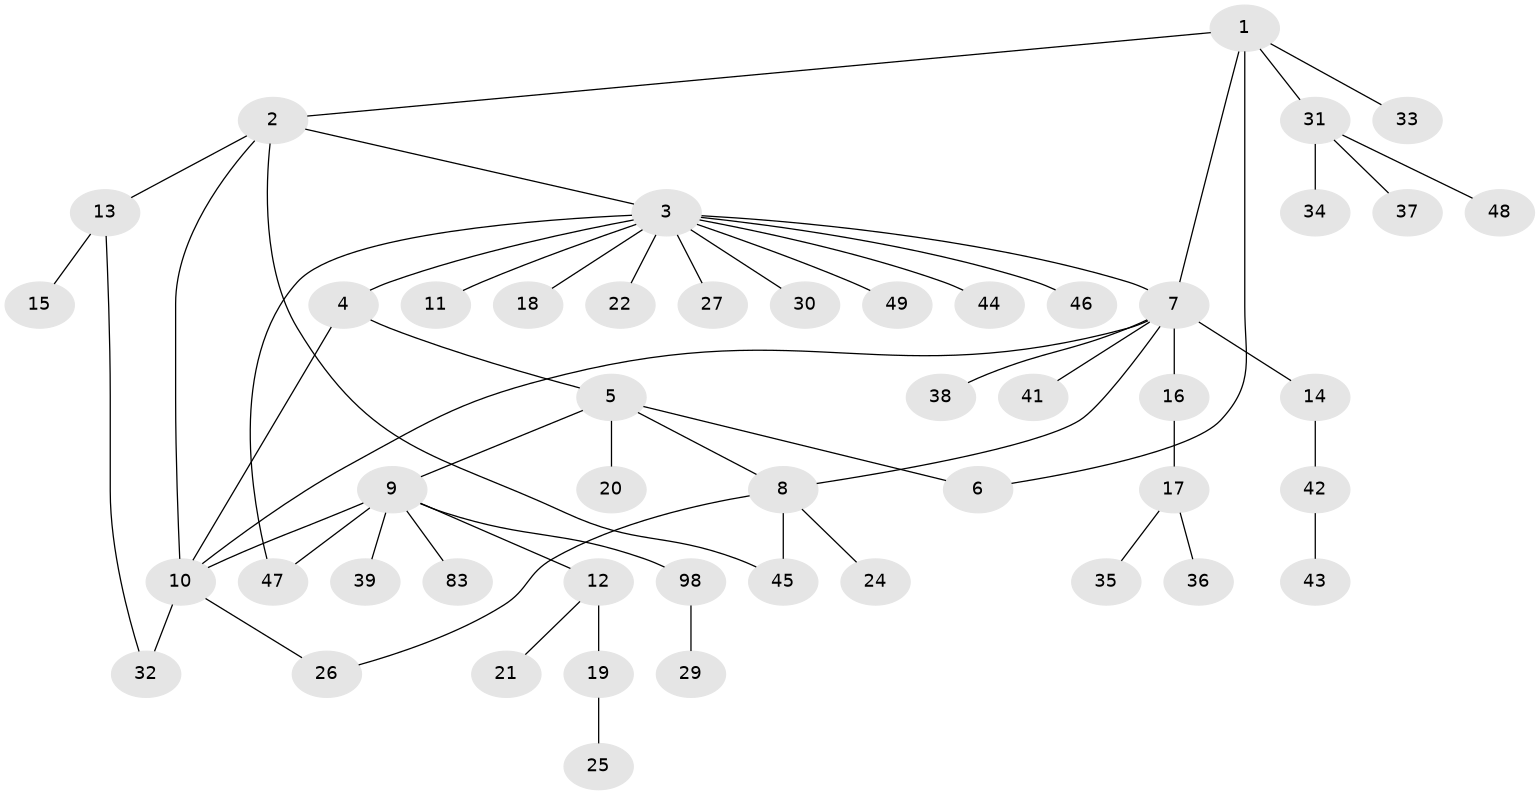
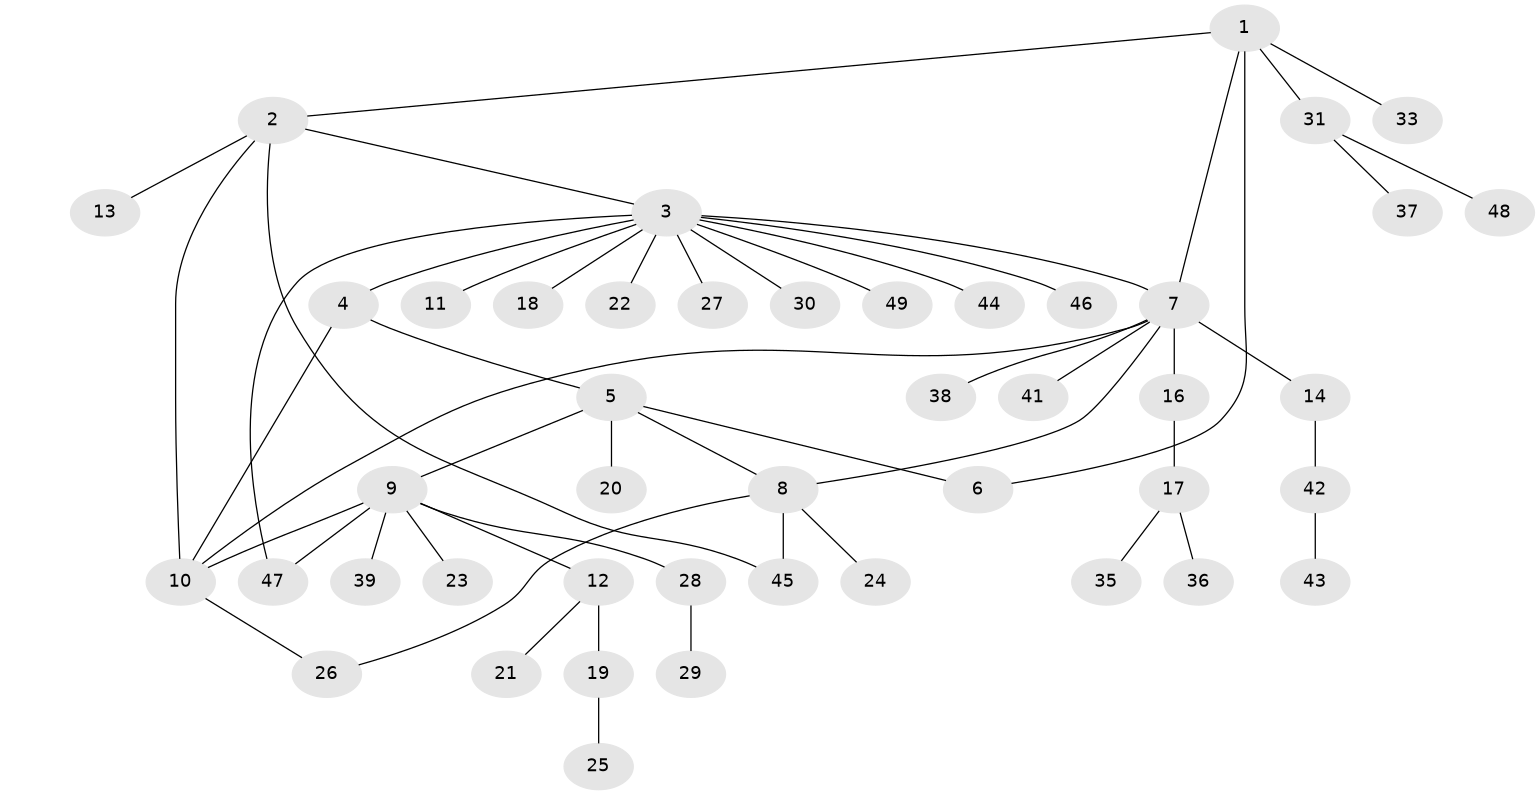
node "34": removed
node "15": removed
node "83": label "83" -> "23"
node "98": label "98" -> "28"
node "32": removed
